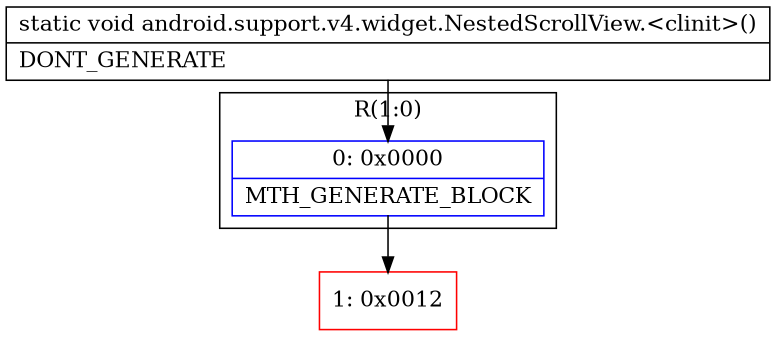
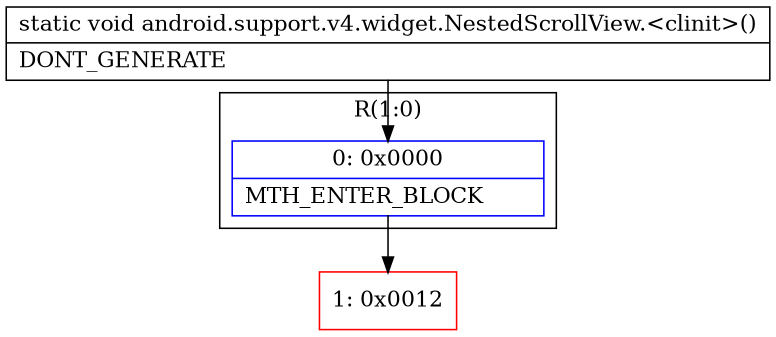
node "0: 0x0000": text "MTH_GENERATE_BLOCK" -> "MTH_ENTER_BLOCK"
